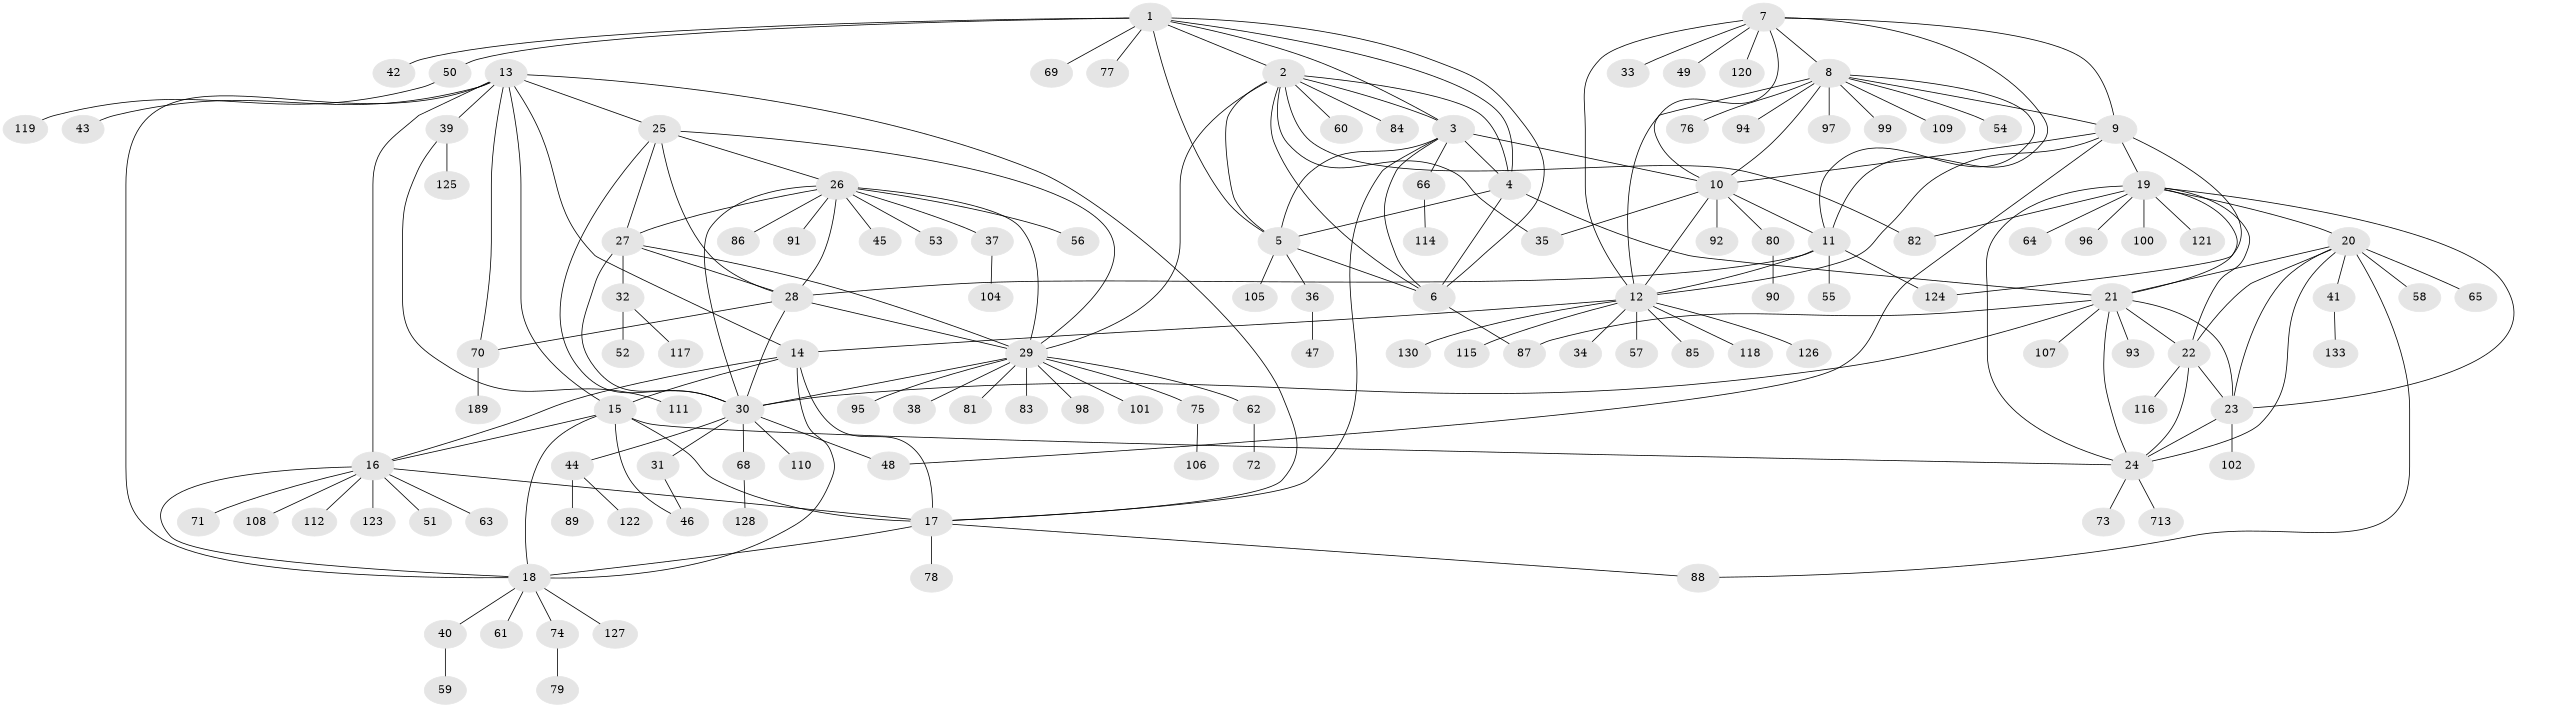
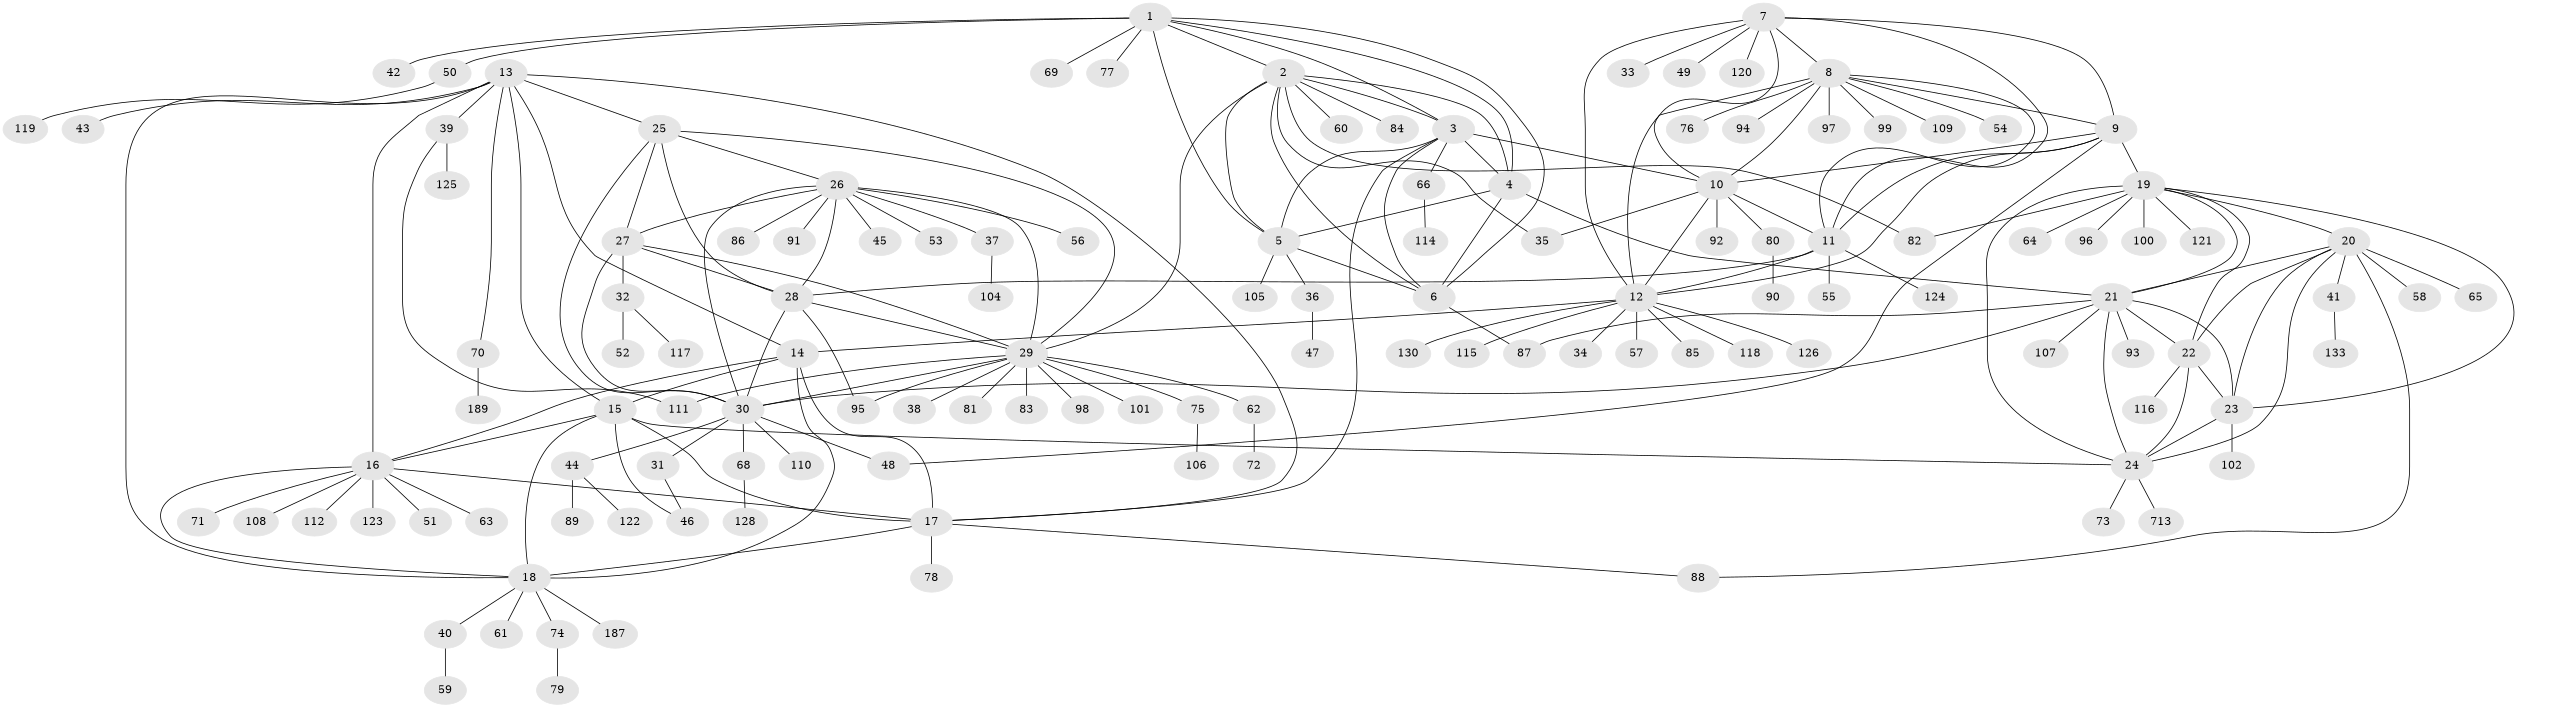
edge "9" -- "124": now "9" -- "11"
edge "28" -- "70": now "28" -- "95"
edge "29" -- "111": added
node "127": label "127" -> "187"
